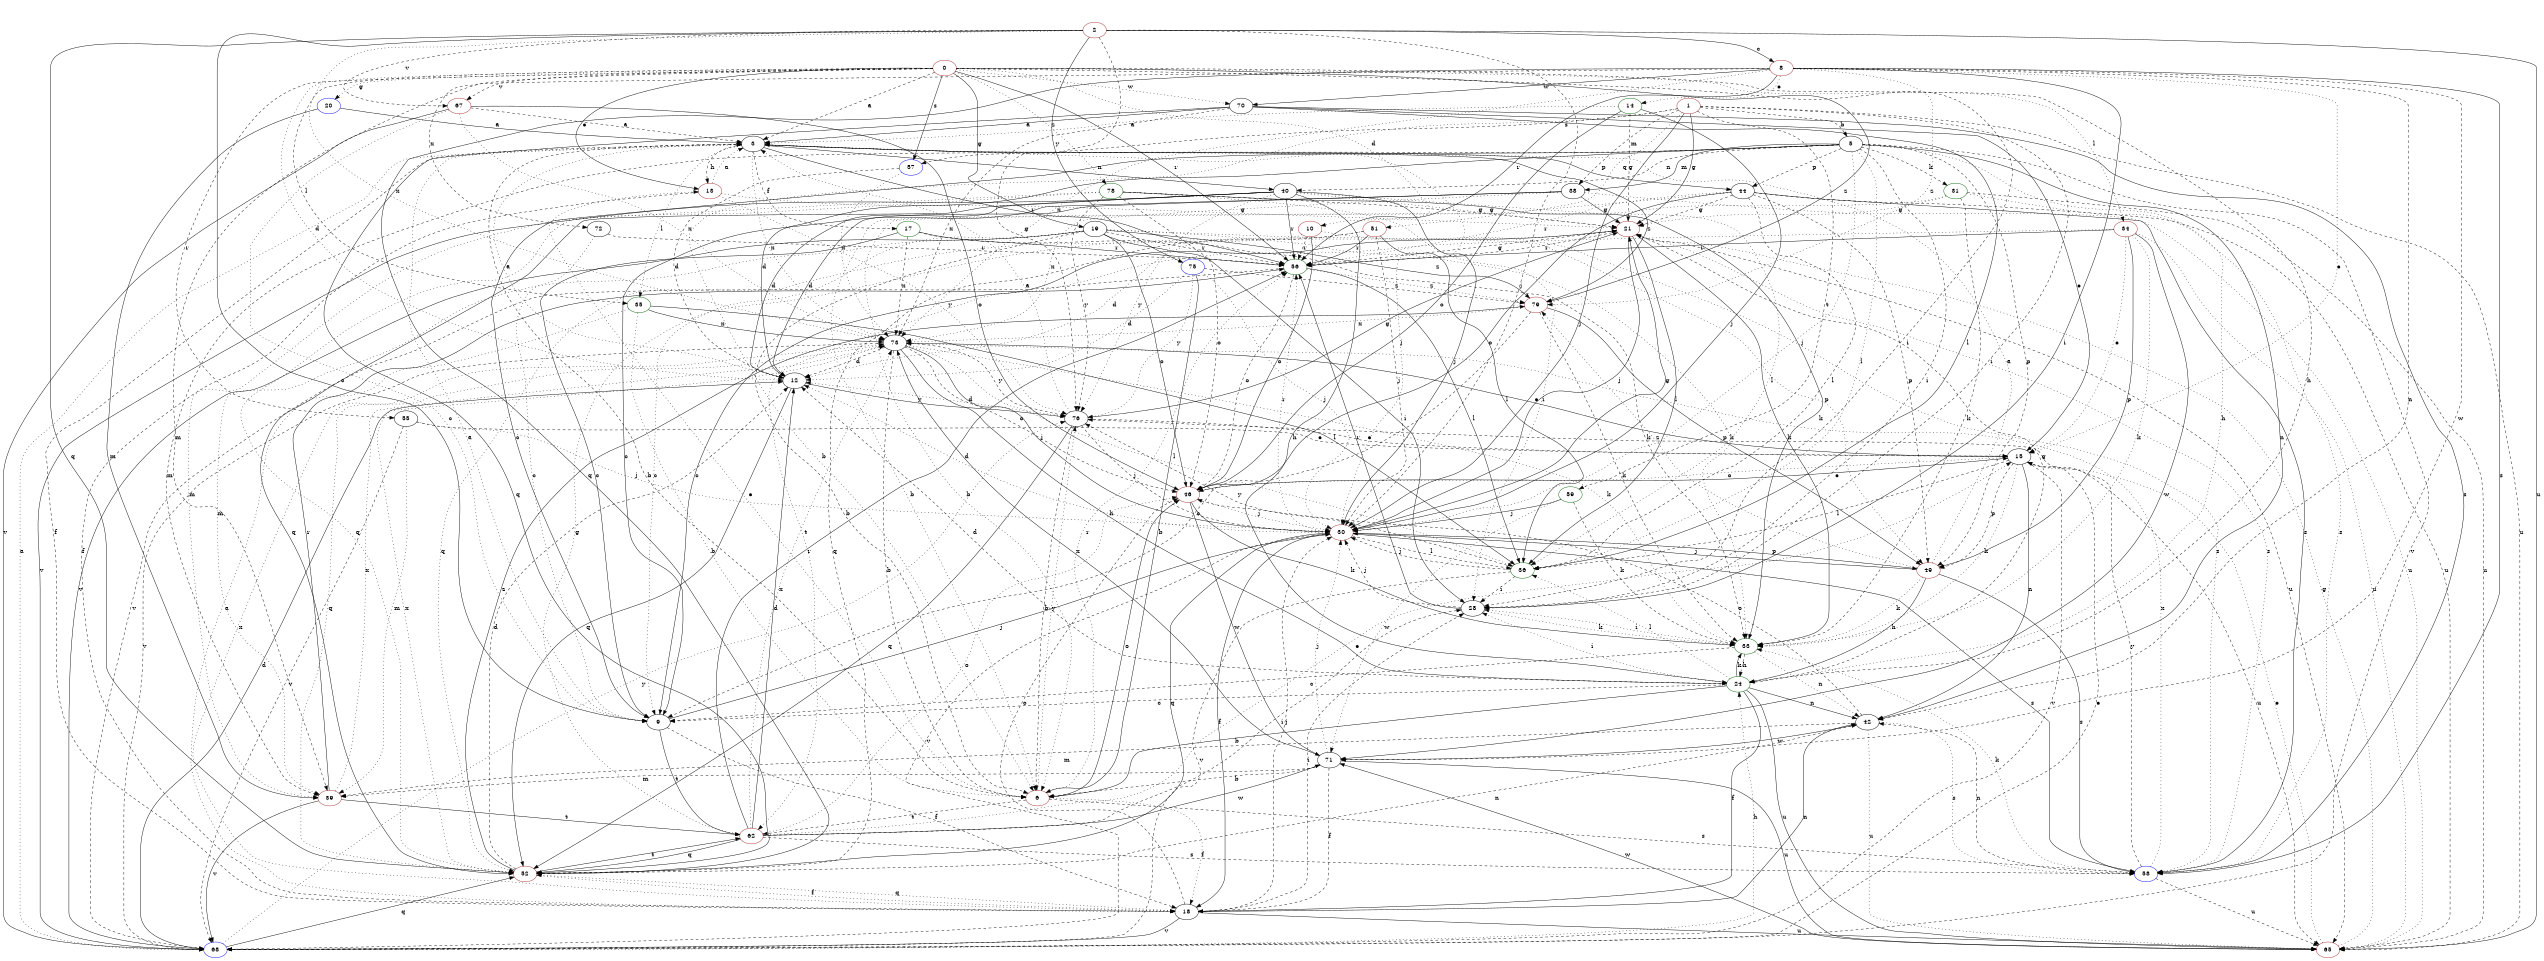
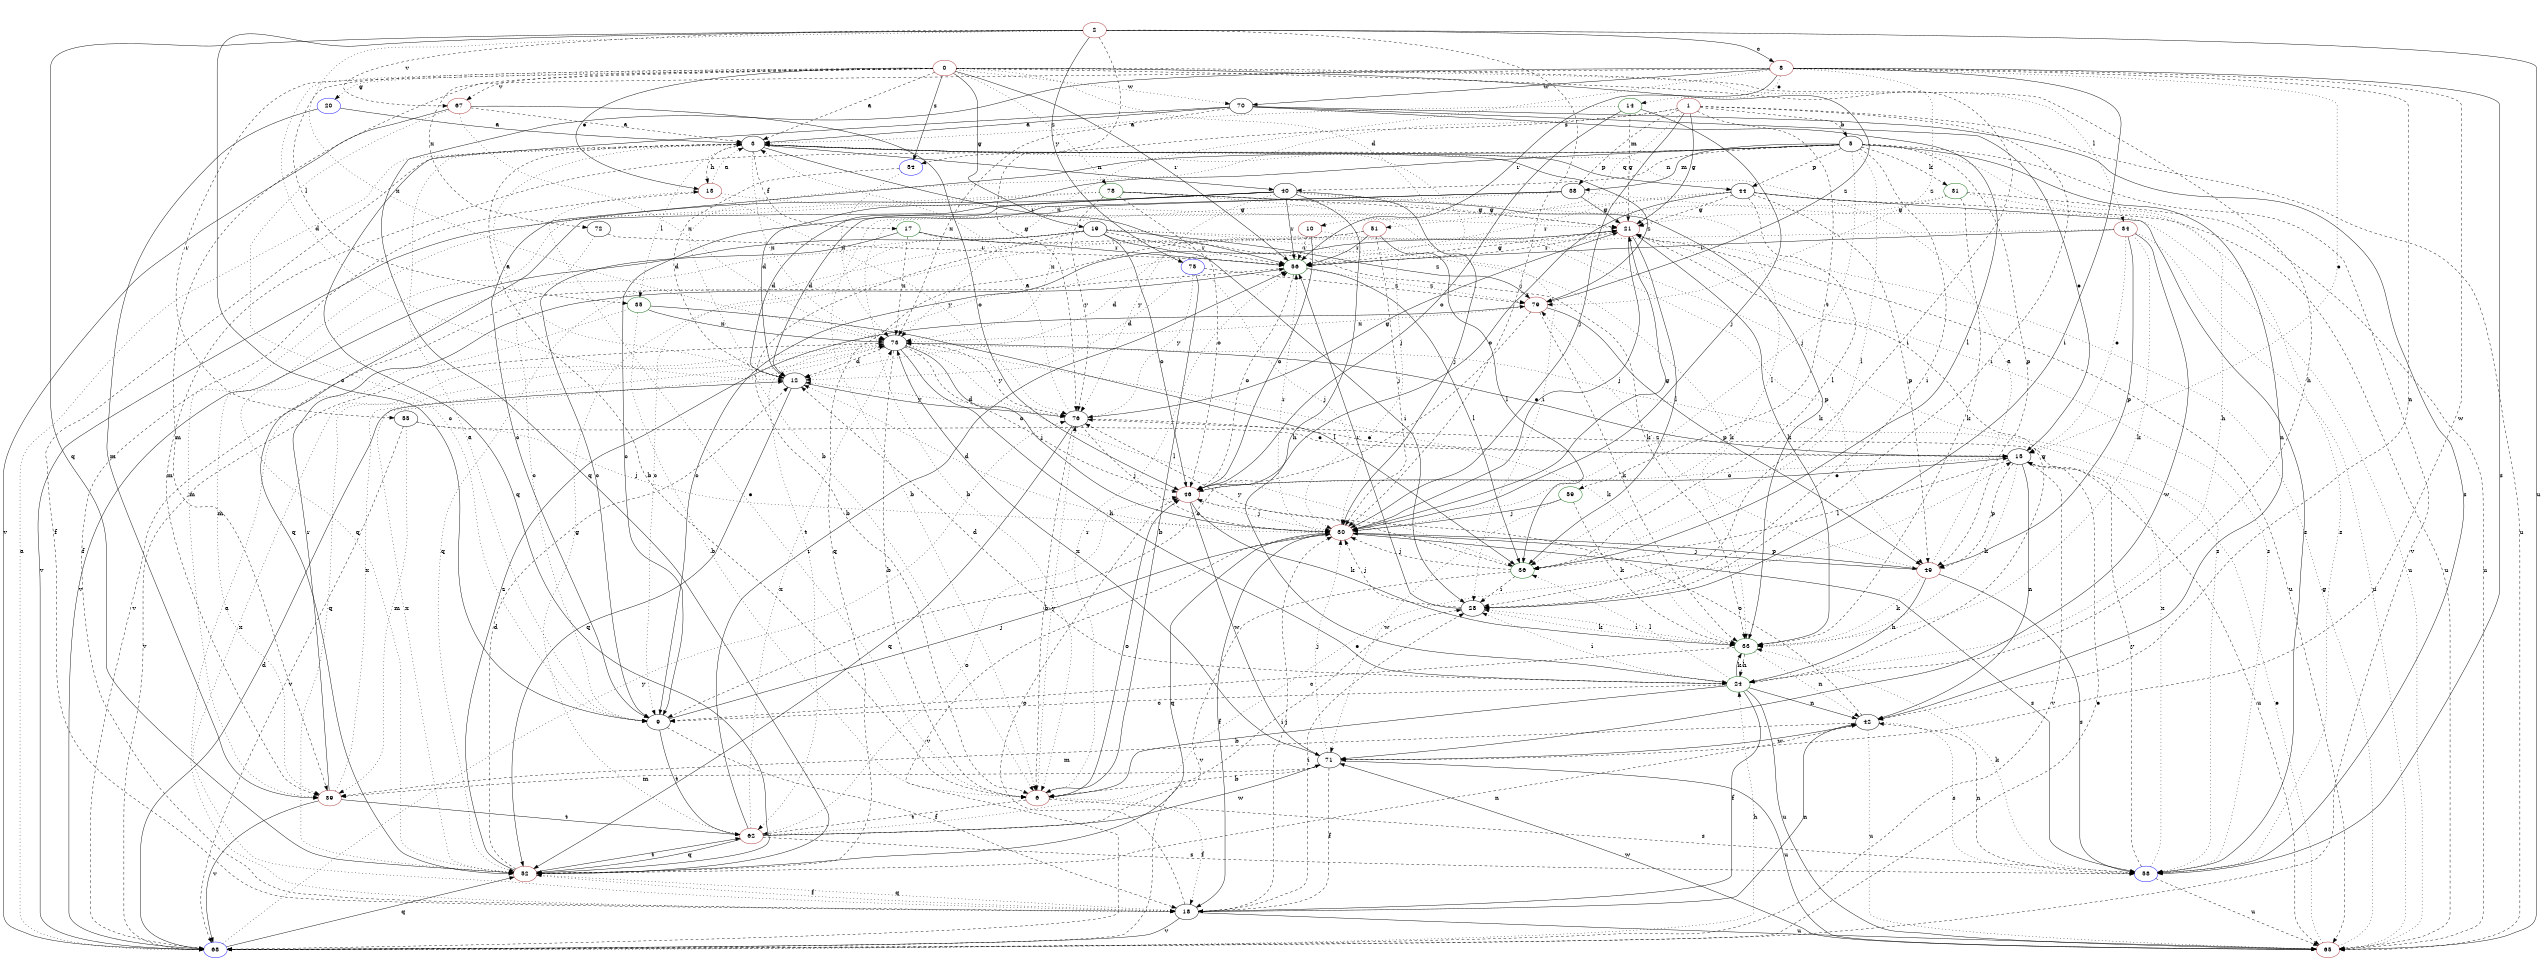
node "57": label "57" -> "54"
edge "30" -> "36": removed, label "l"
edge "62" -> "12": removed, label "d"
